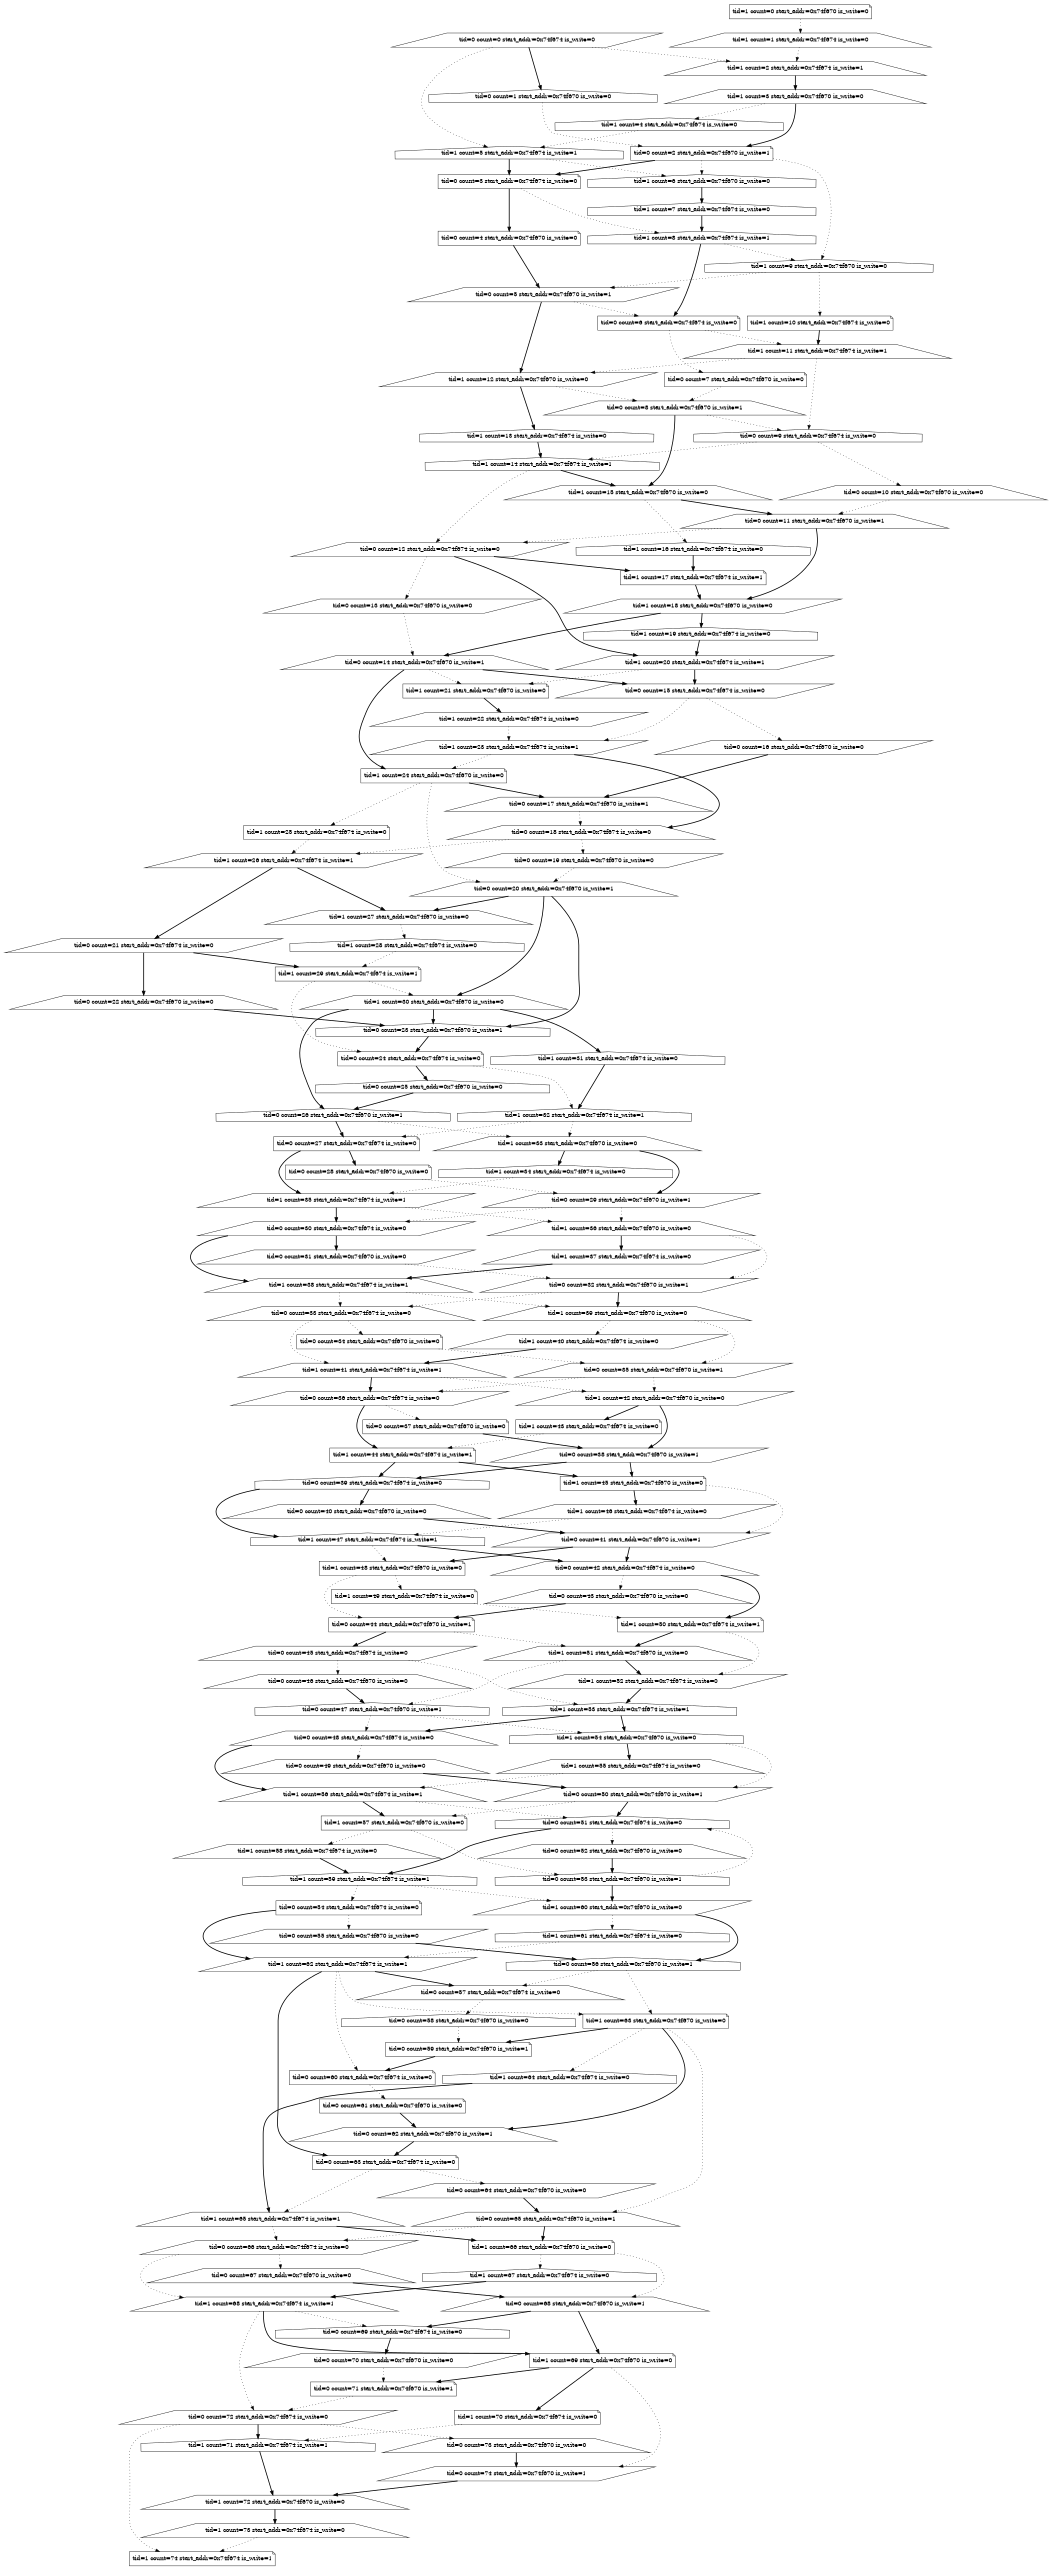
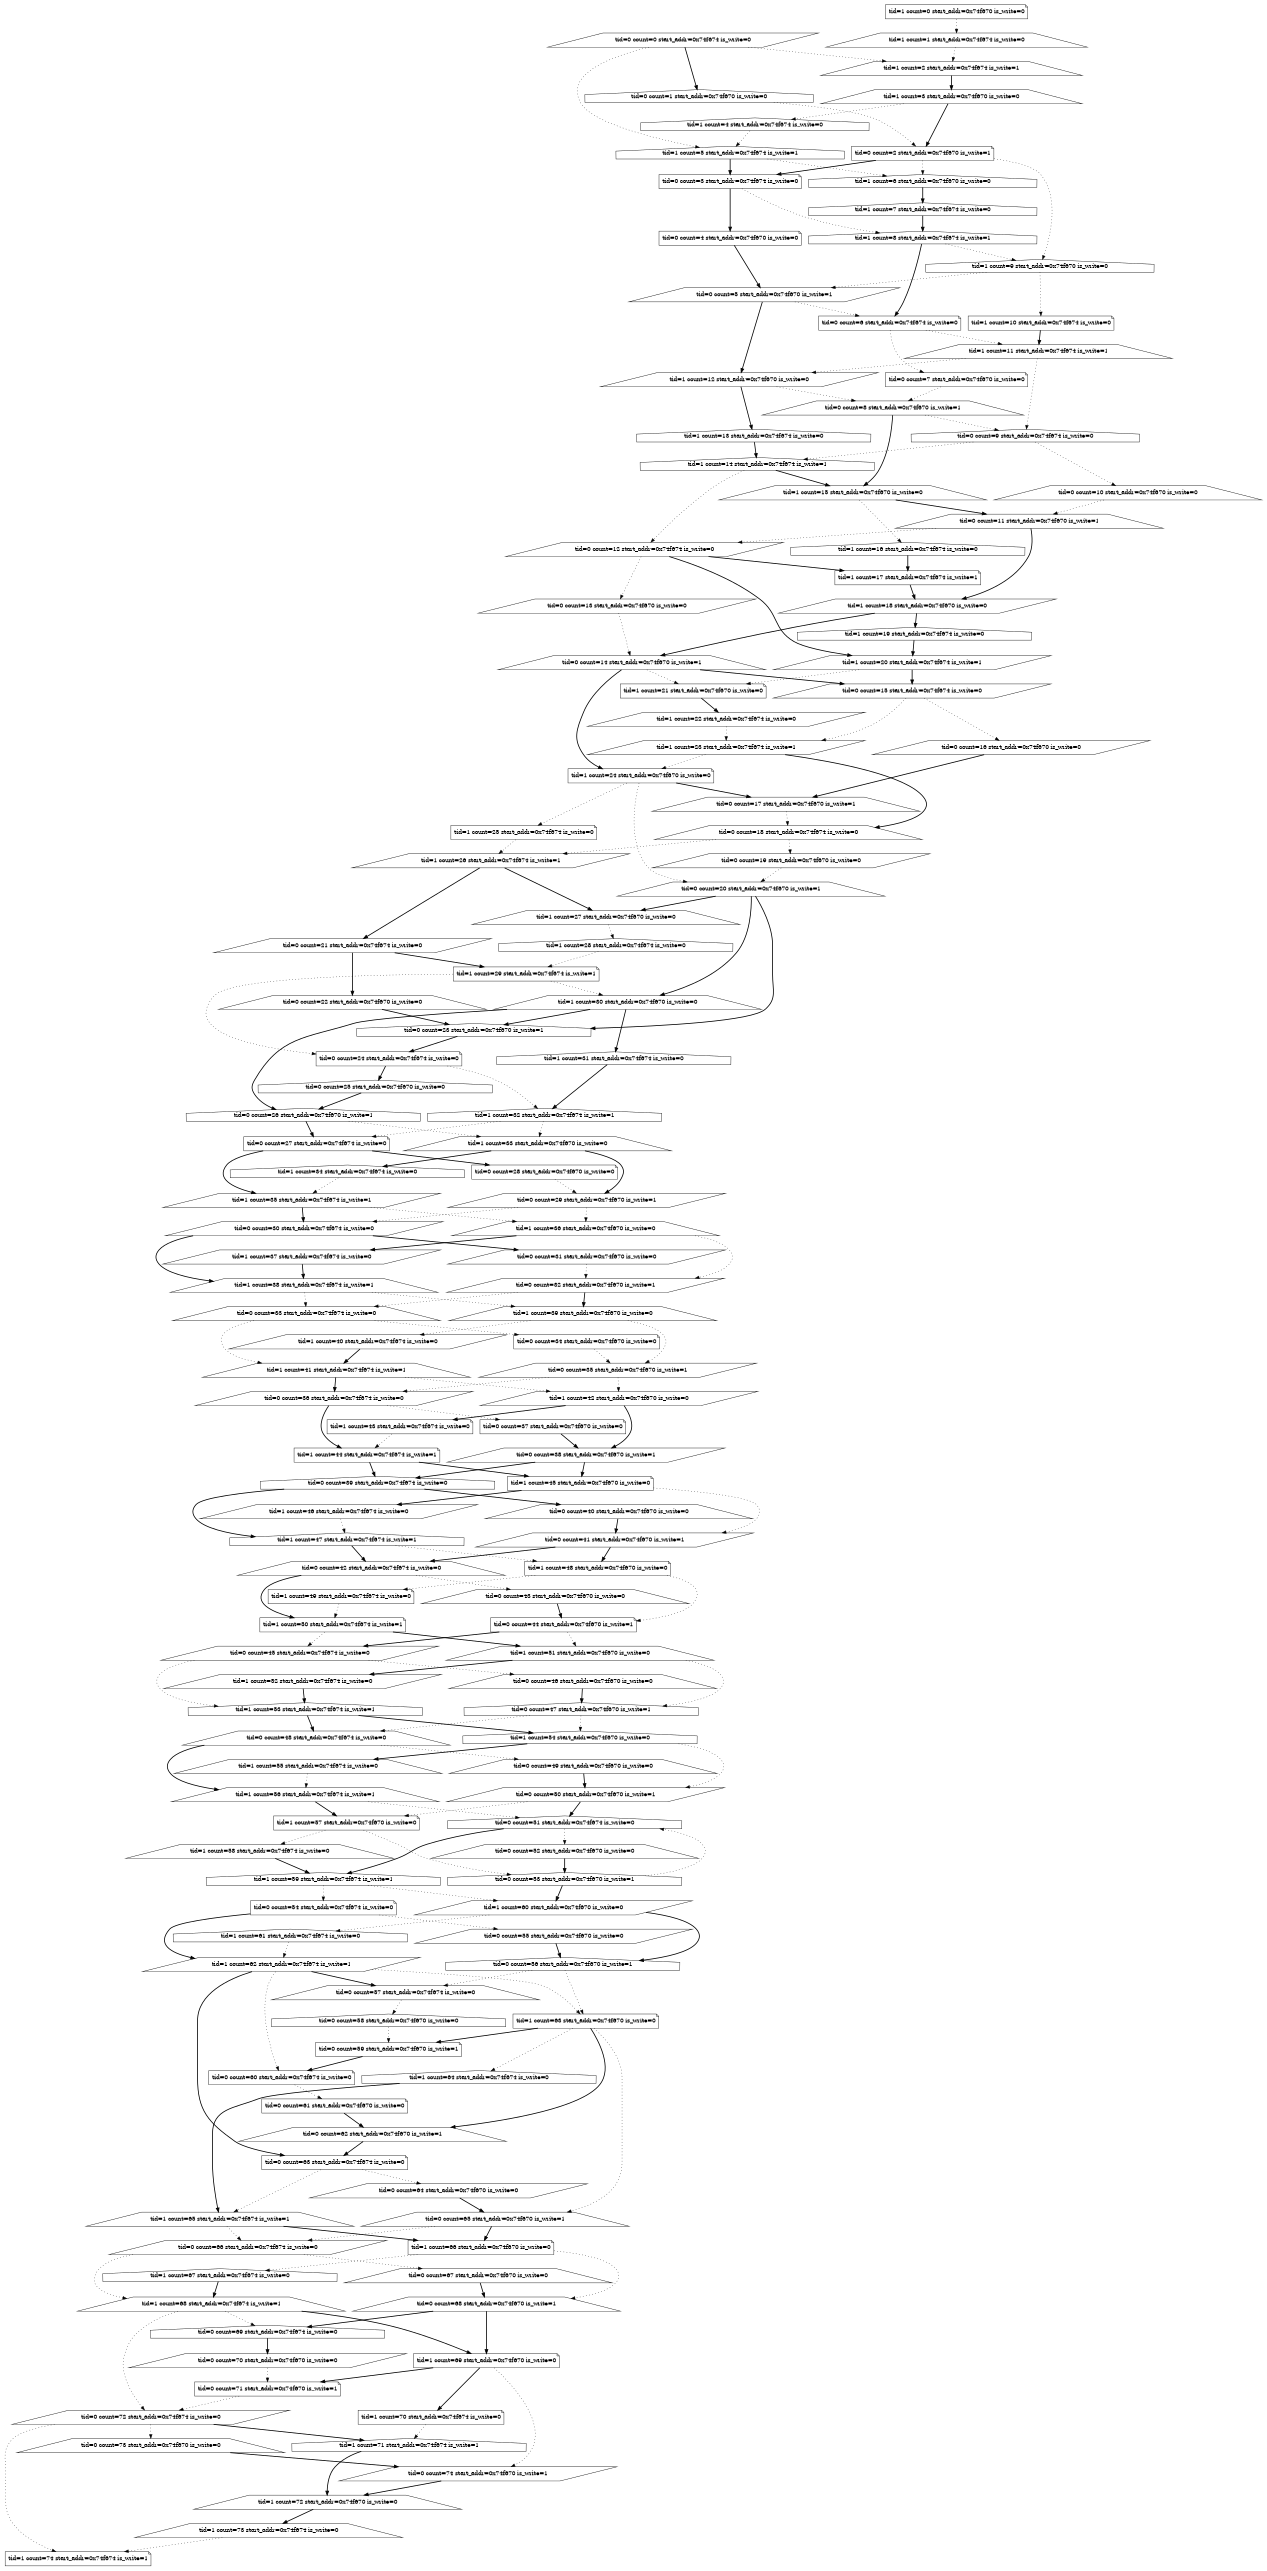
edge "tid=1 count=50 start_addr=0x74f674 is_write=1" -> "tid=1 count=52 start_addr=0x74f674 is_write=0": now "tid=1 count=50 start_addr=0x74f674 is_write=1" -> "tid=0 count=45 start_addr=0x74f674 is_write=0"
